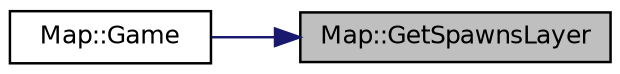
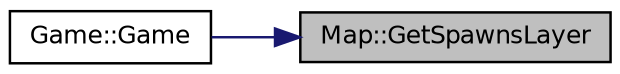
node "Map::Game": label "Map::Game" -> "Game::Game"
